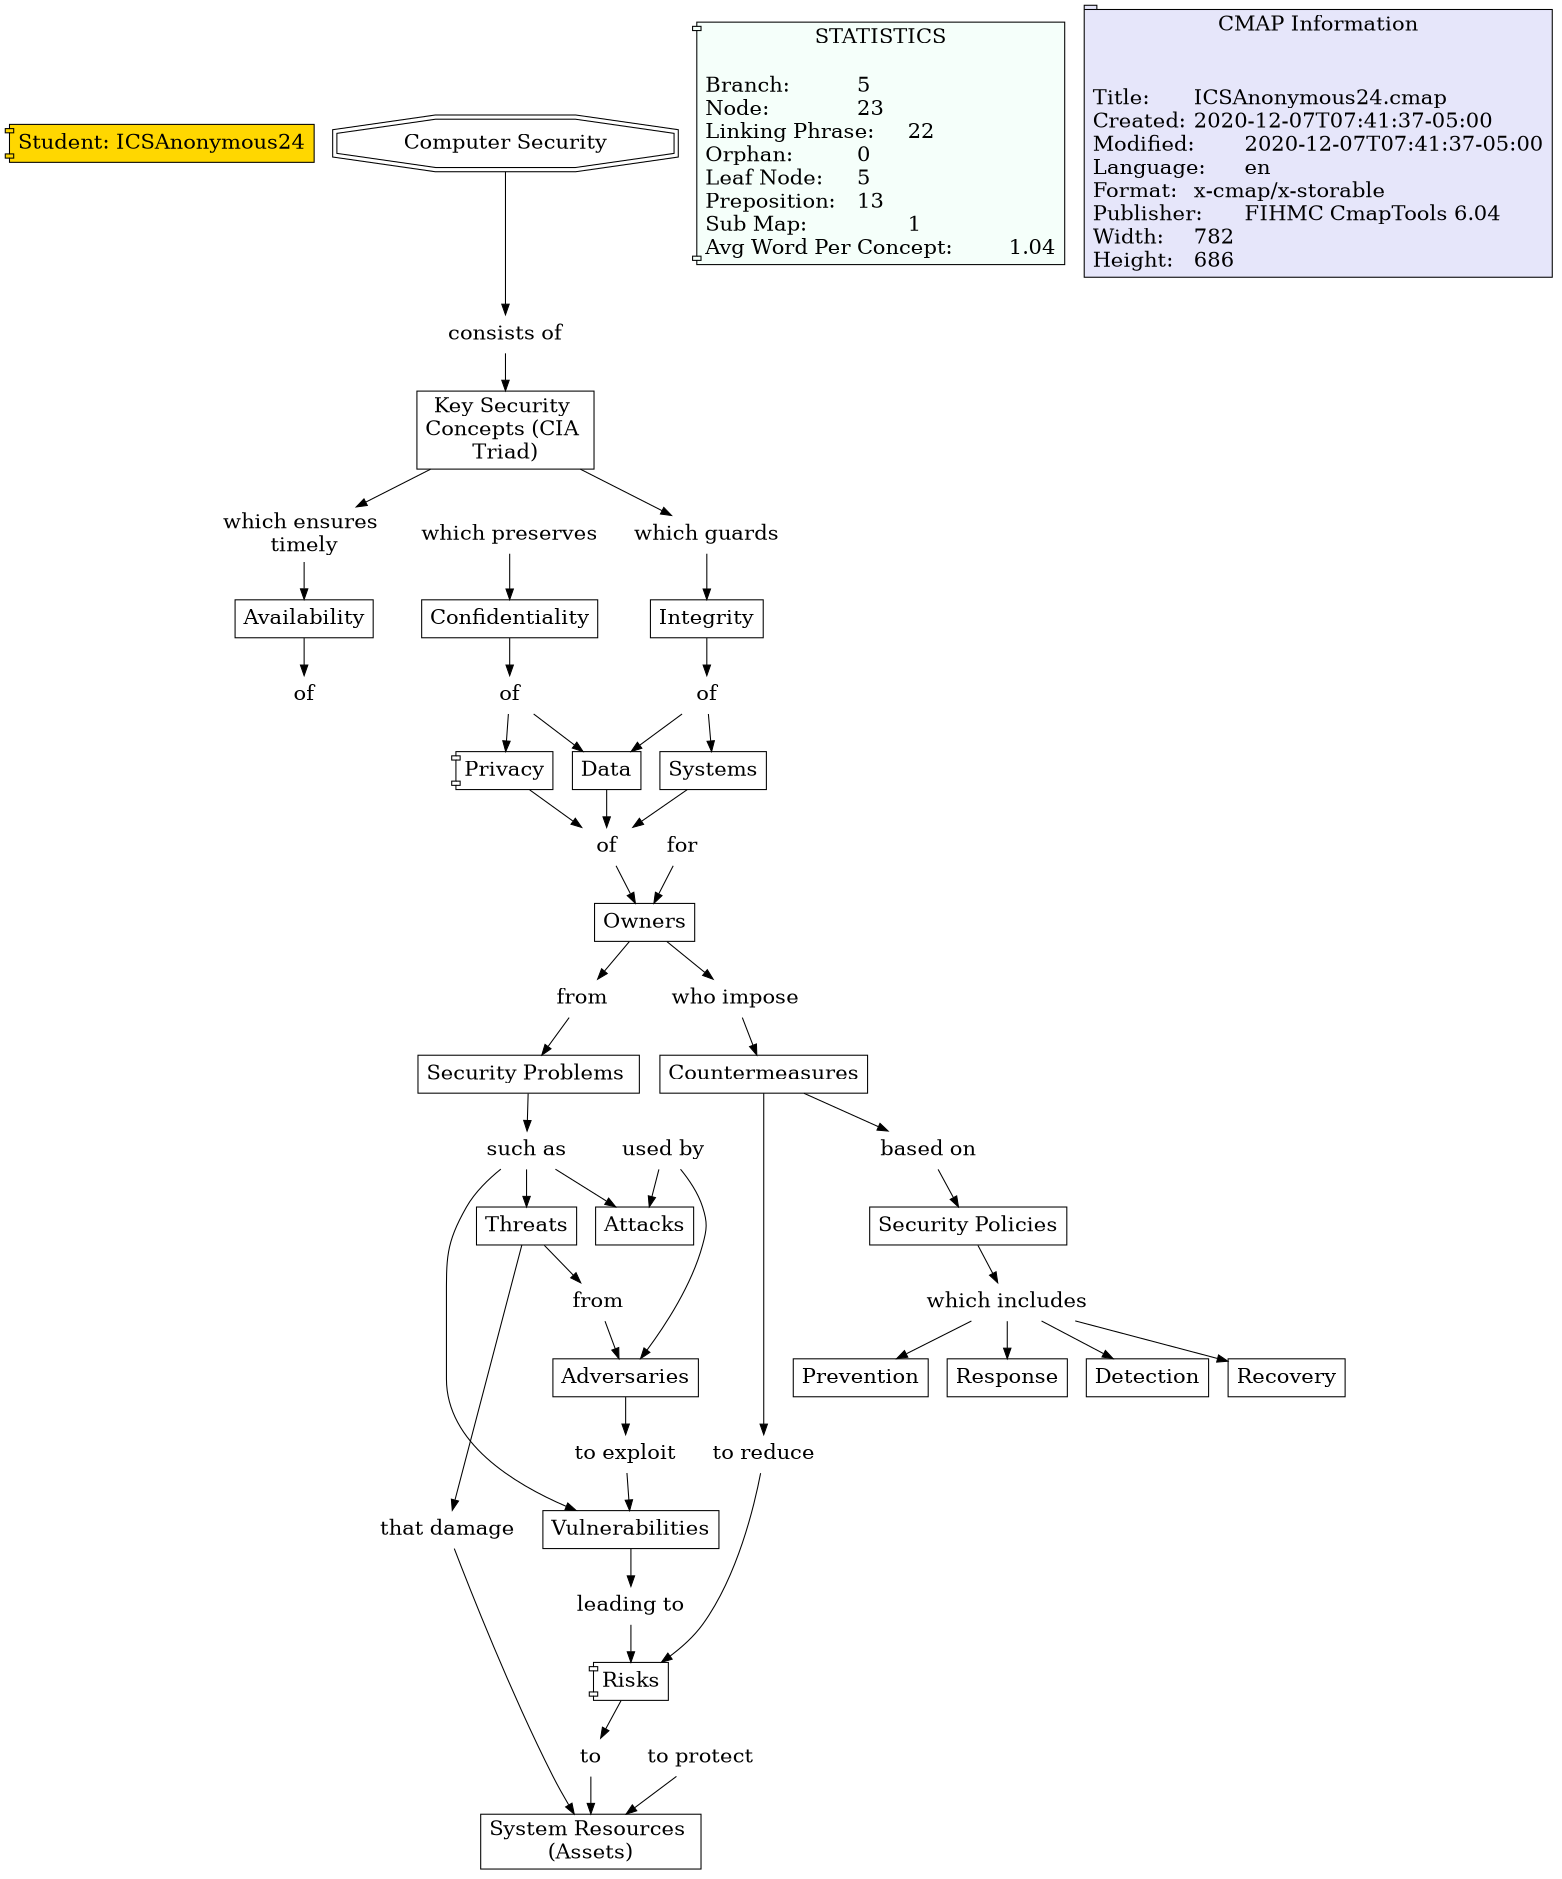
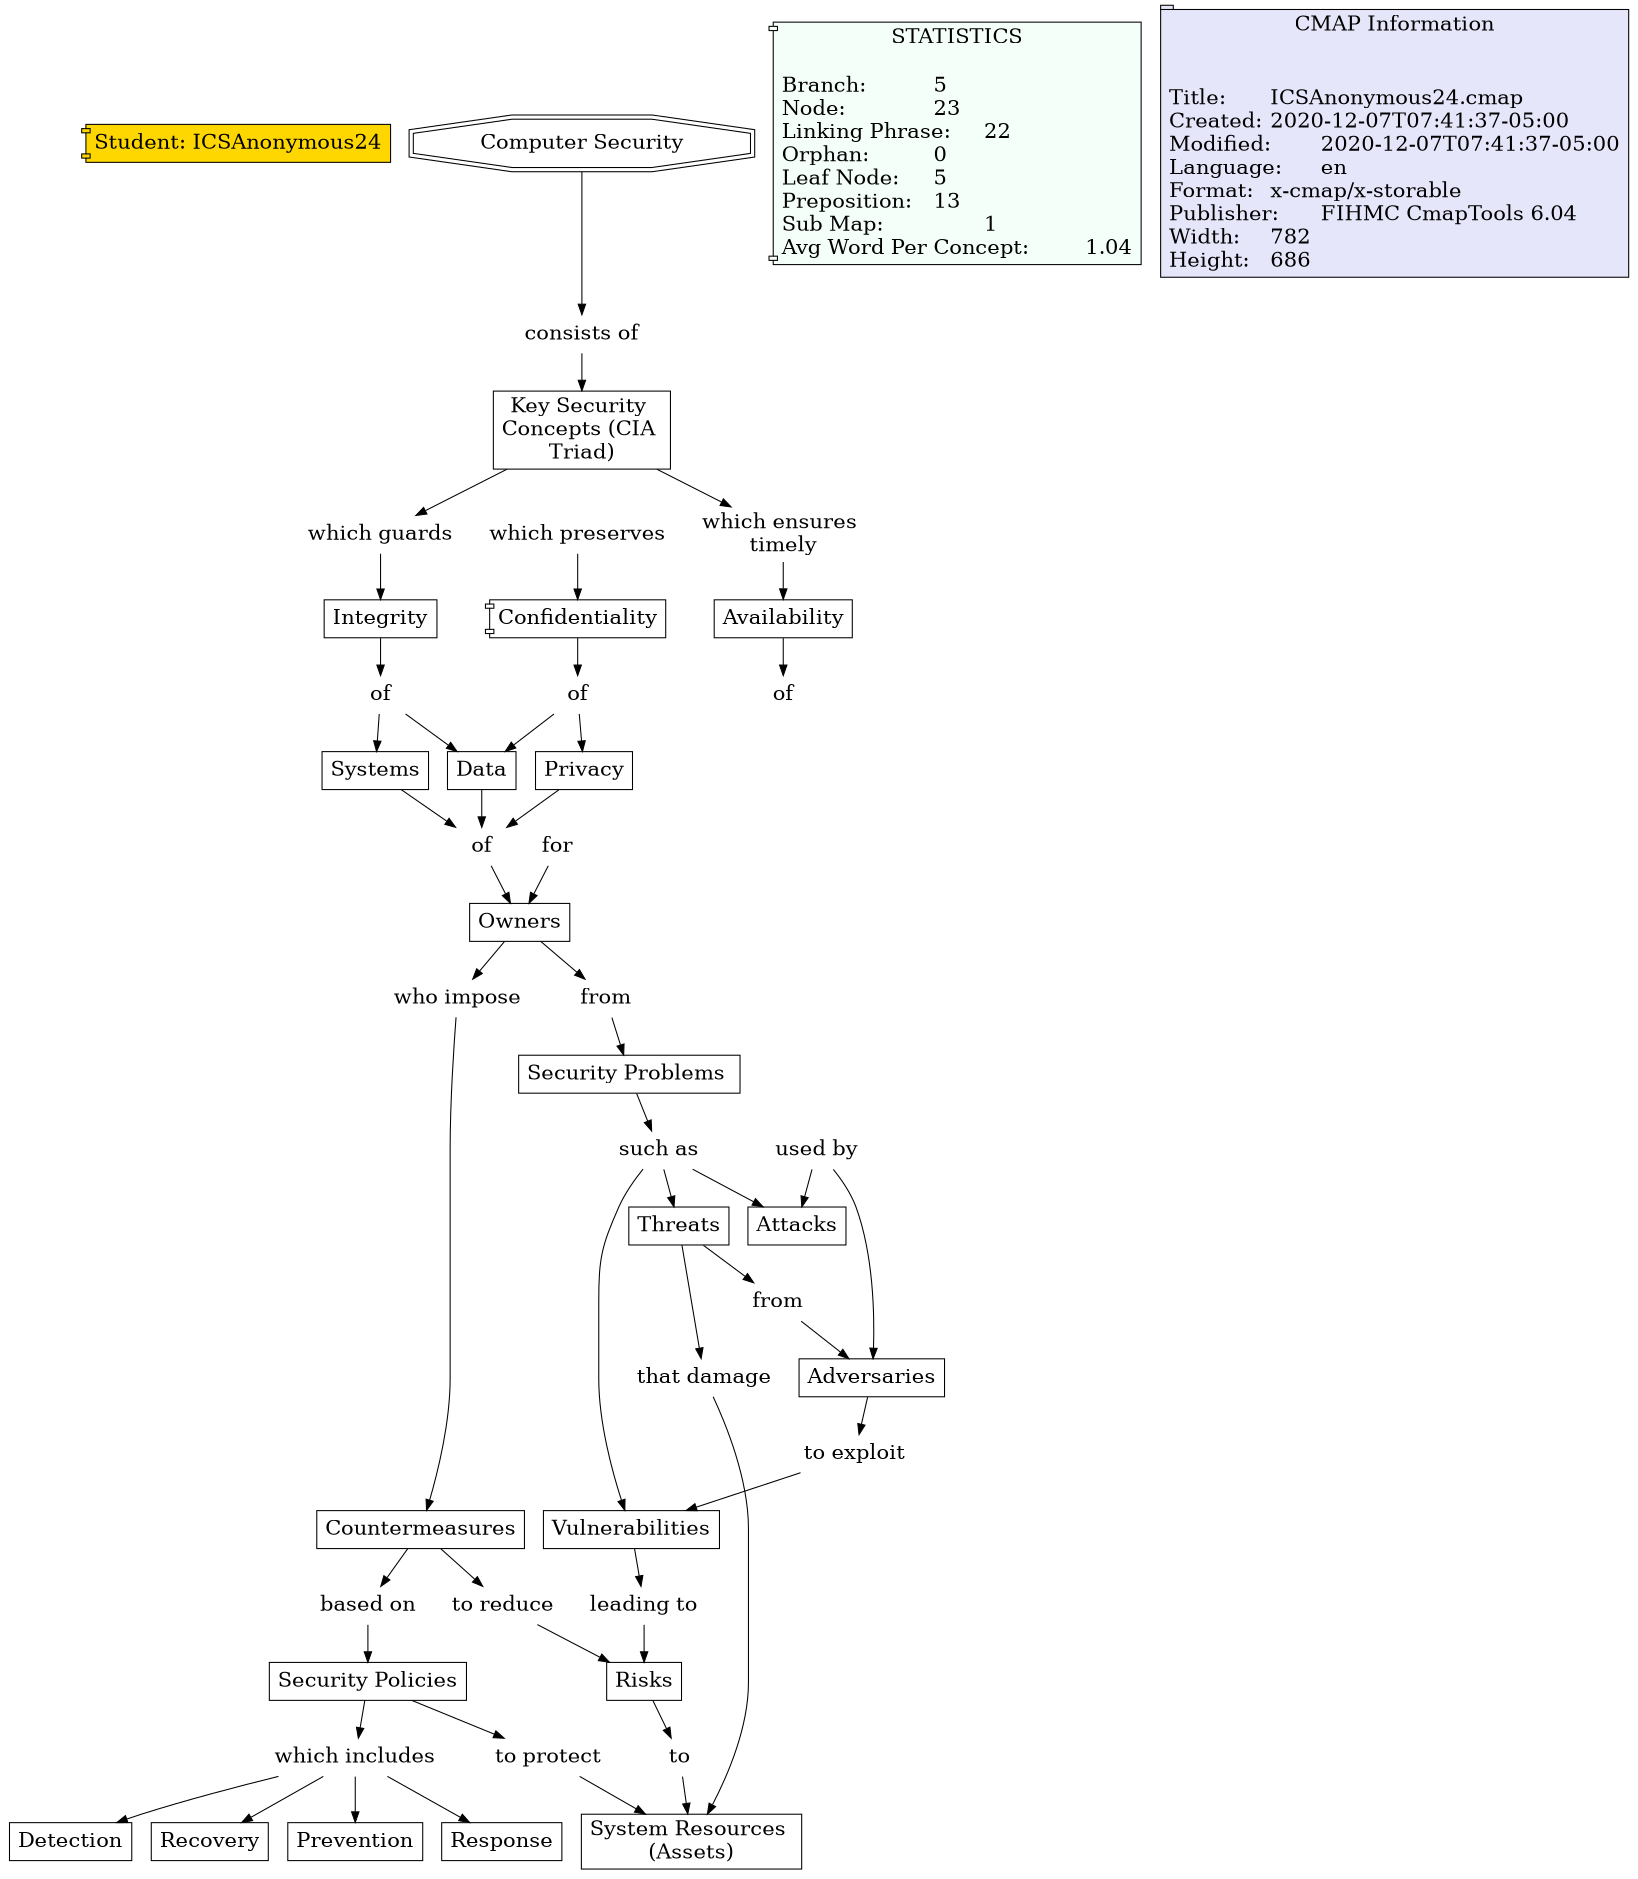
node "Confidentiality": shape box -> component
node "Privacy": shape component -> box
node "Risks": shape component -> box
edge "Security Policies" -> "to protect": added
